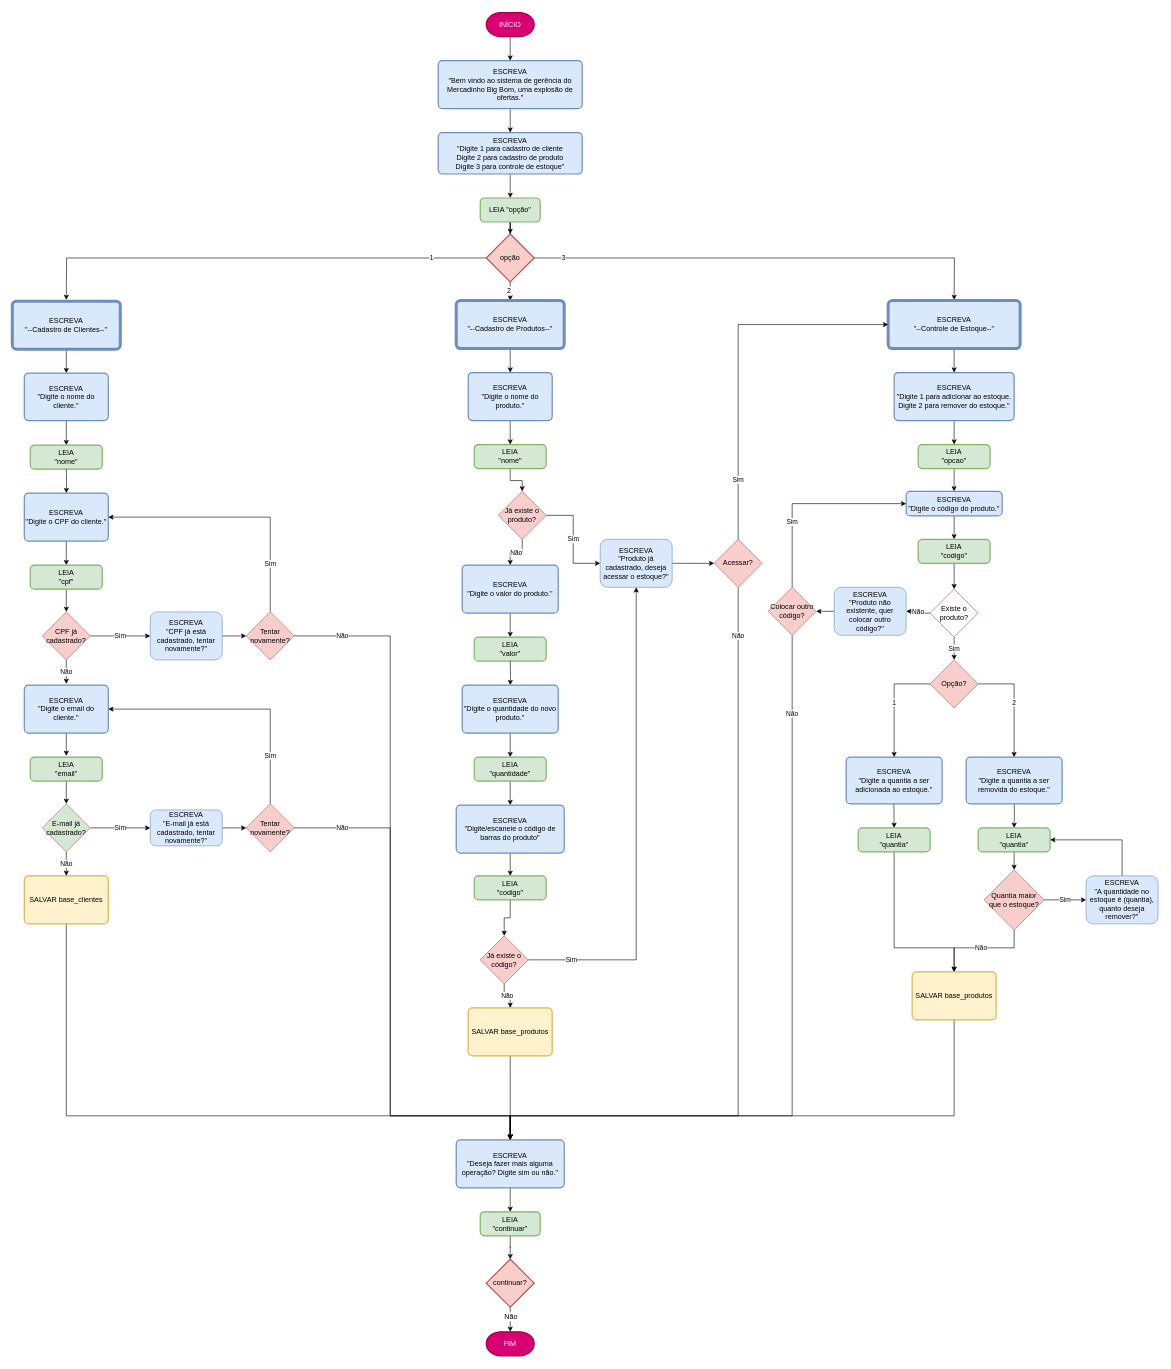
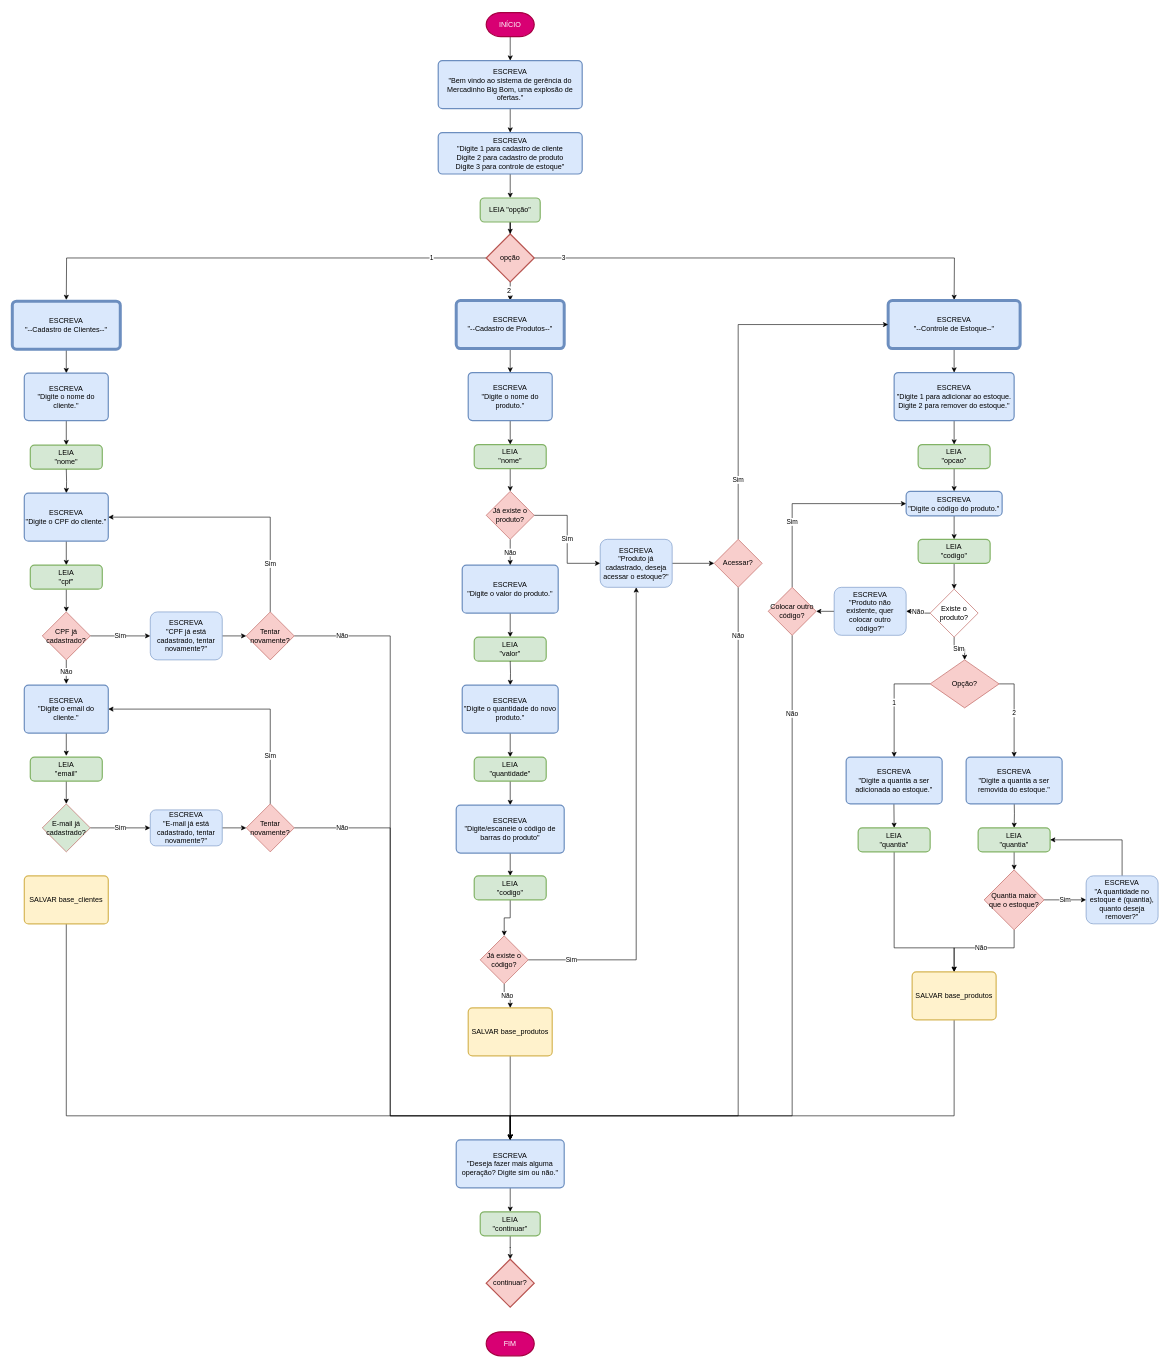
node "Já existe o produto?": moved (522, 515) -> (510, 515)
node "Opção?": size 48x48 -> 69x48
edge "E-mail já cadastrado?" -> "SALVAR base_clientes": removed, label "Não"
edge "continuar?" -> "FIM": removed, label "Não"
